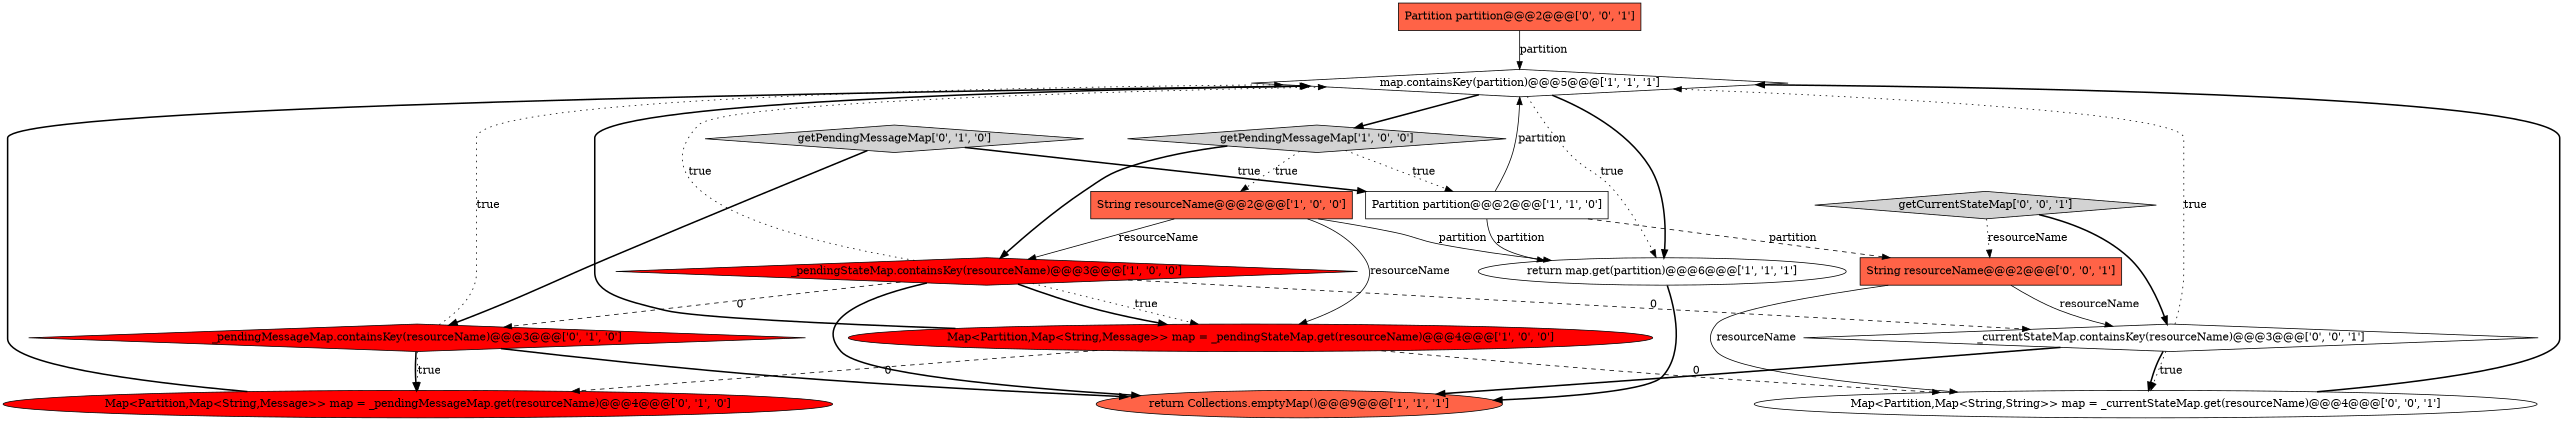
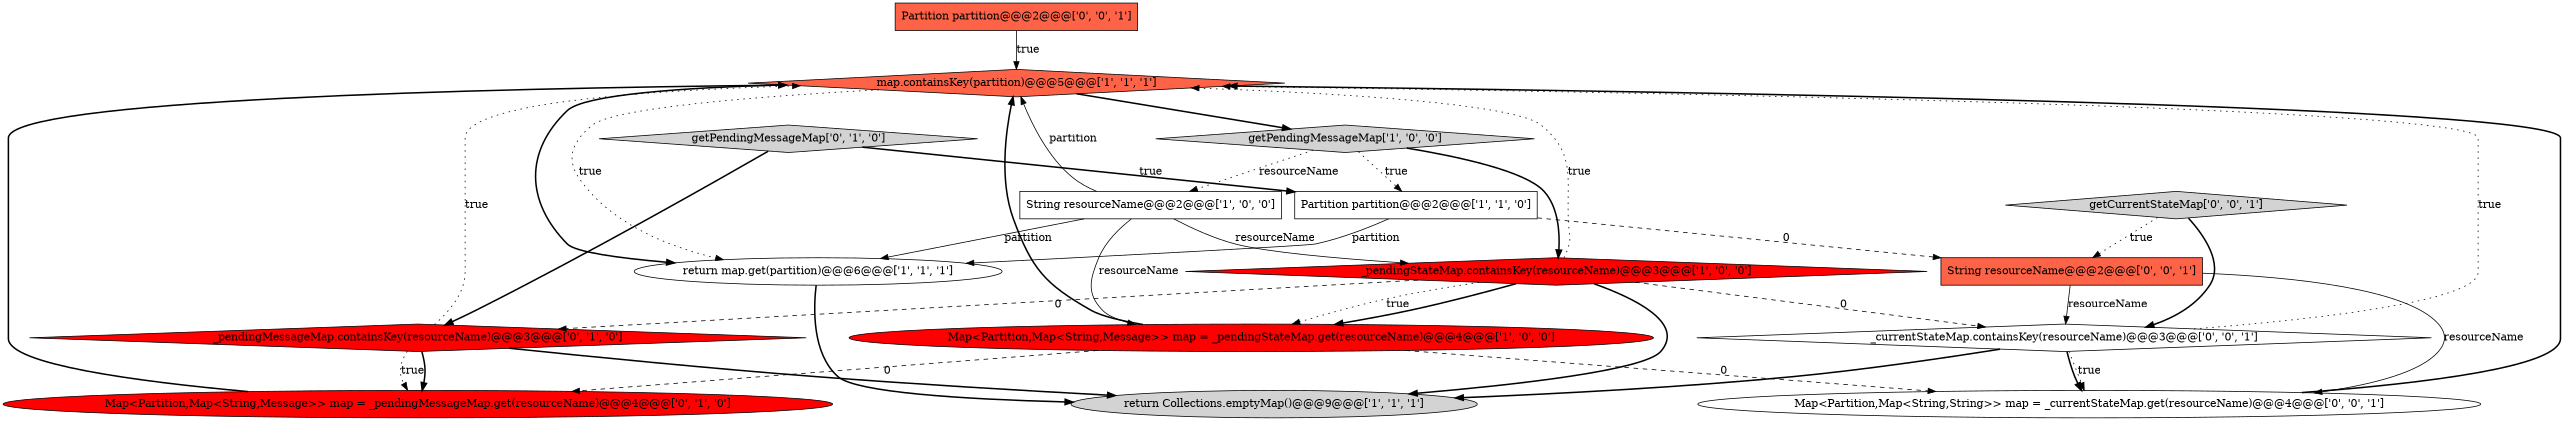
edge "Partition partition@@@2@@@['0', '0', '1']" -> "map.containsKey(partition)@@@5@@@['1', '1', '1']": label "partition" -> "true"
node "map.containsKey(partition)@@@5@@@['1', '1', '1']": fillcolor white -> tomato
edge "Partition partition@@@2@@@['1', '1', '0']" -> "map.containsKey(partition)@@@5@@@['1', '1', '1']": now "String resourceName@@@2@@@['1', '0', '0']" -> "map.containsKey(partition)@@@5@@@['1', '1', '1']"
edge "getPendingMessageMap['1', '0', '0']" -> "String resourceName@@@2@@@['1', '0', '0']": label "true" -> "resourceName"
node "String resourceName@@@2@@@['1', '0', '0']": fillcolor tomato -> white
edge "Partition partition@@@2@@@['1', '1', '0']" -> "String resourceName@@@2@@@['0', '0', '1']": label "partition" -> "0"
edge "getCurrentStateMap['0', '0', '1']" -> "String resourceName@@@2@@@['0', '0', '1']": label "resourceName" -> "true"
node "return Collections.emptyMap()@@@9@@@['1', '1', '1']": fillcolor tomato -> lightgray
